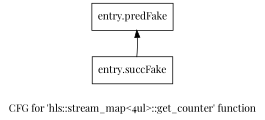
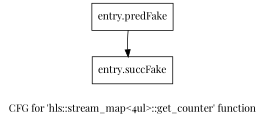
edge "entry.succFake" -> "entry.predFake": reversed
